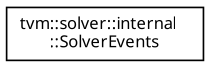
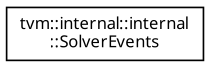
node "tvm::solver::internal ::SolverEvents": label "tvm::solver::internal ::SolverEvents" -> "tvm::internal::internal ::SolverEvents"
